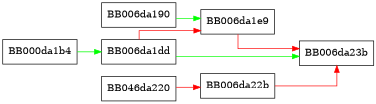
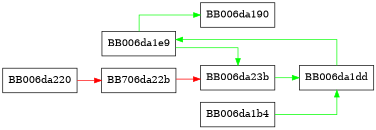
edge "BB006da190" -> "BB006da1e9": reversed
edge "BB006da1dd" -> "BB006da1e9": color red -> green
edge "BB006da1e9" -> "BB006da23b": color red -> green
node "BB000da1b4": label "BB000da1b4" -> "BB006da1b4"
edge "BB006da1dd" -> "BB006da23b": reversed
node "BB006da22b": label "BB006da22b" -> "BB706da22b"
node "BB046da220": label "BB046da220" -> "BB006da220"
